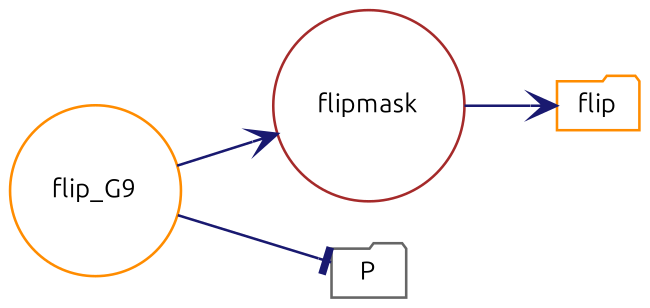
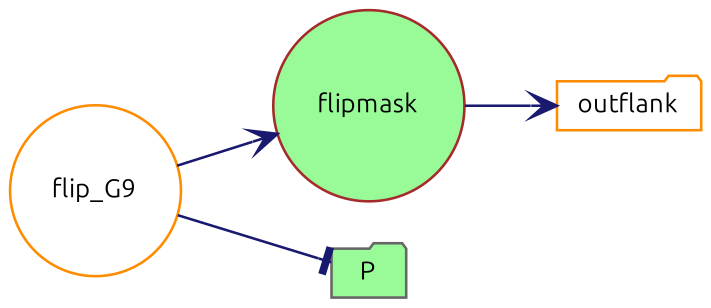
node "flipmask": fillcolor white -> palegreen
node "flip": label "flip" -> "outflank"
node "P": fillcolor white -> palegreen
